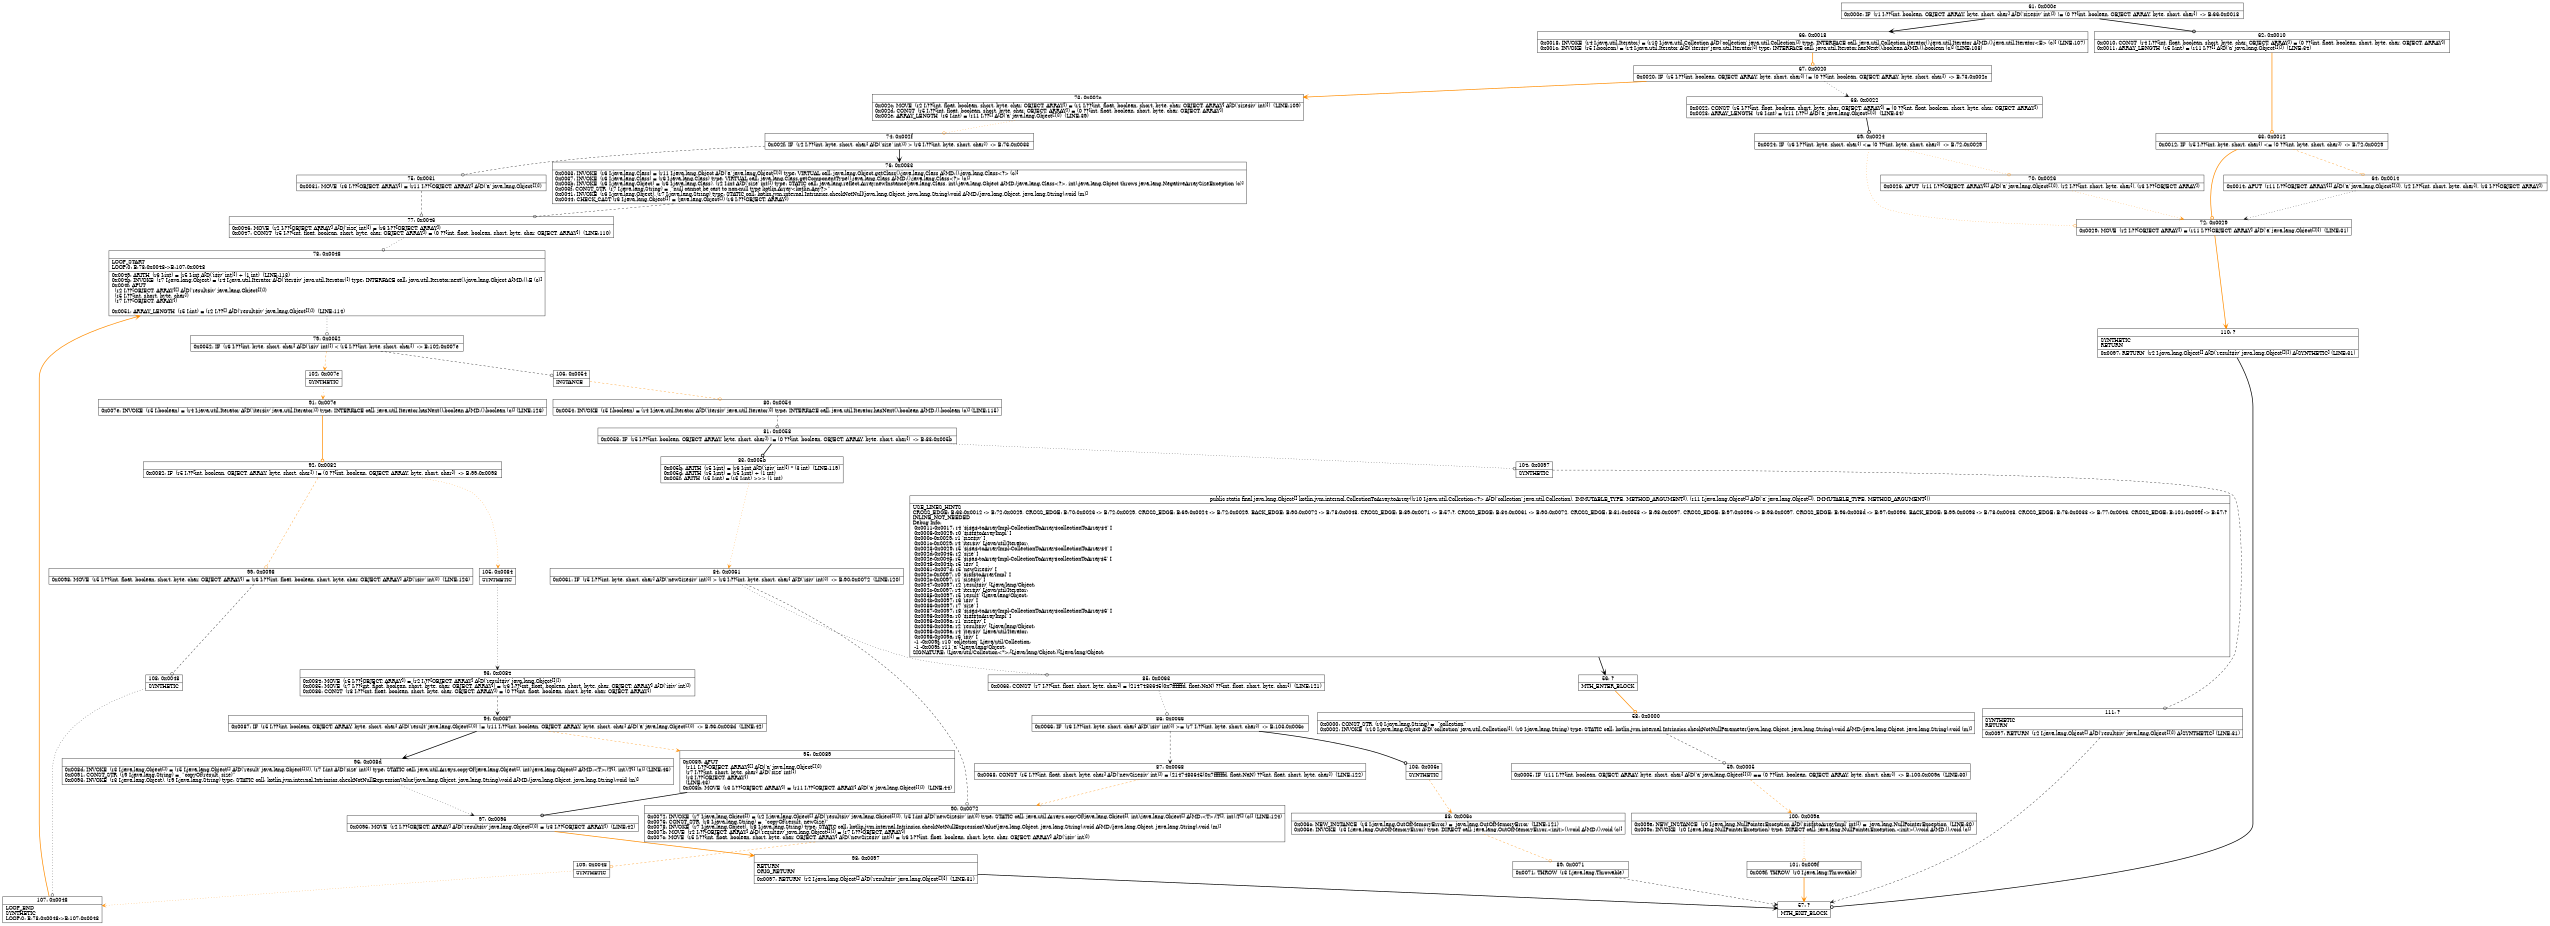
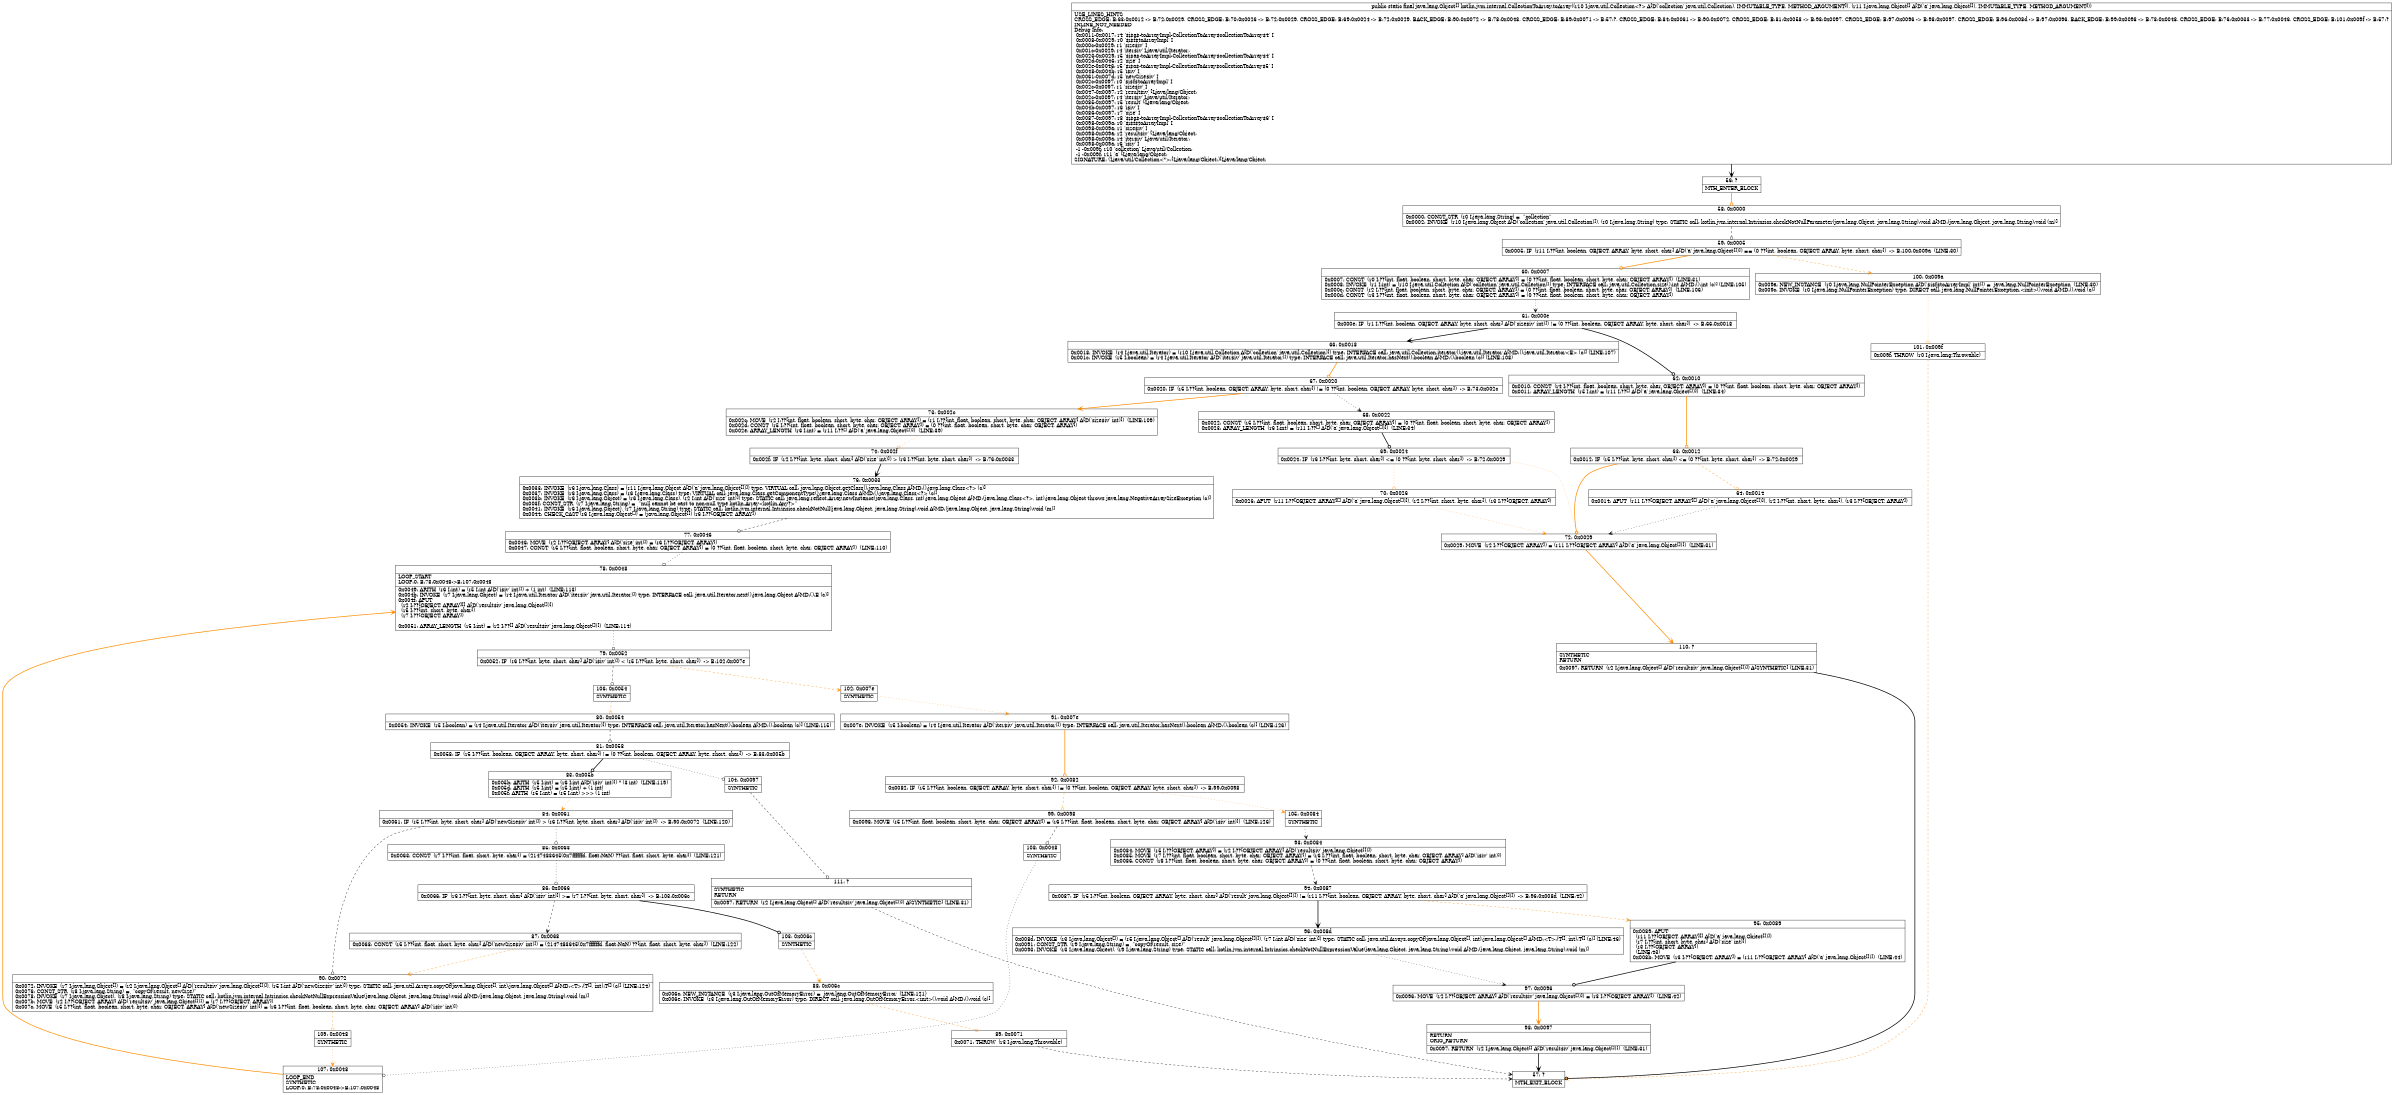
node "75: 0x0031": removed
node "60: 0x0007": added
node "106: 0x0054": text "INSTANCE" -> "SYNTHETIC"
edge "101: 0x009f" -> "57: ?": style bold -> dashed
